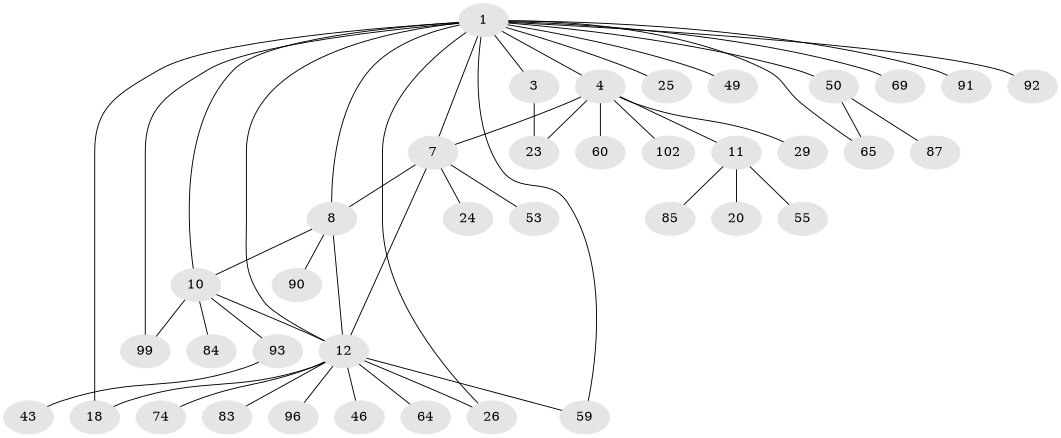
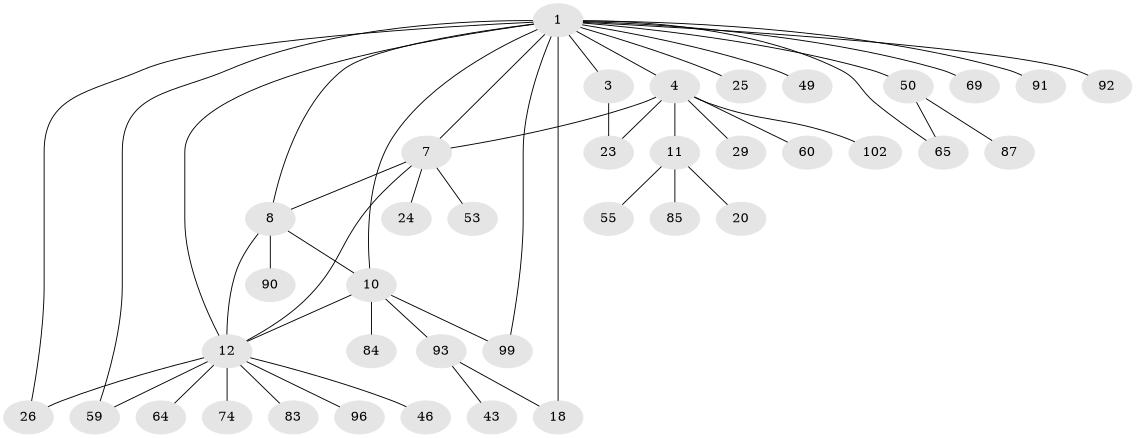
edge "12" -- "18": now "93" -- "18"
